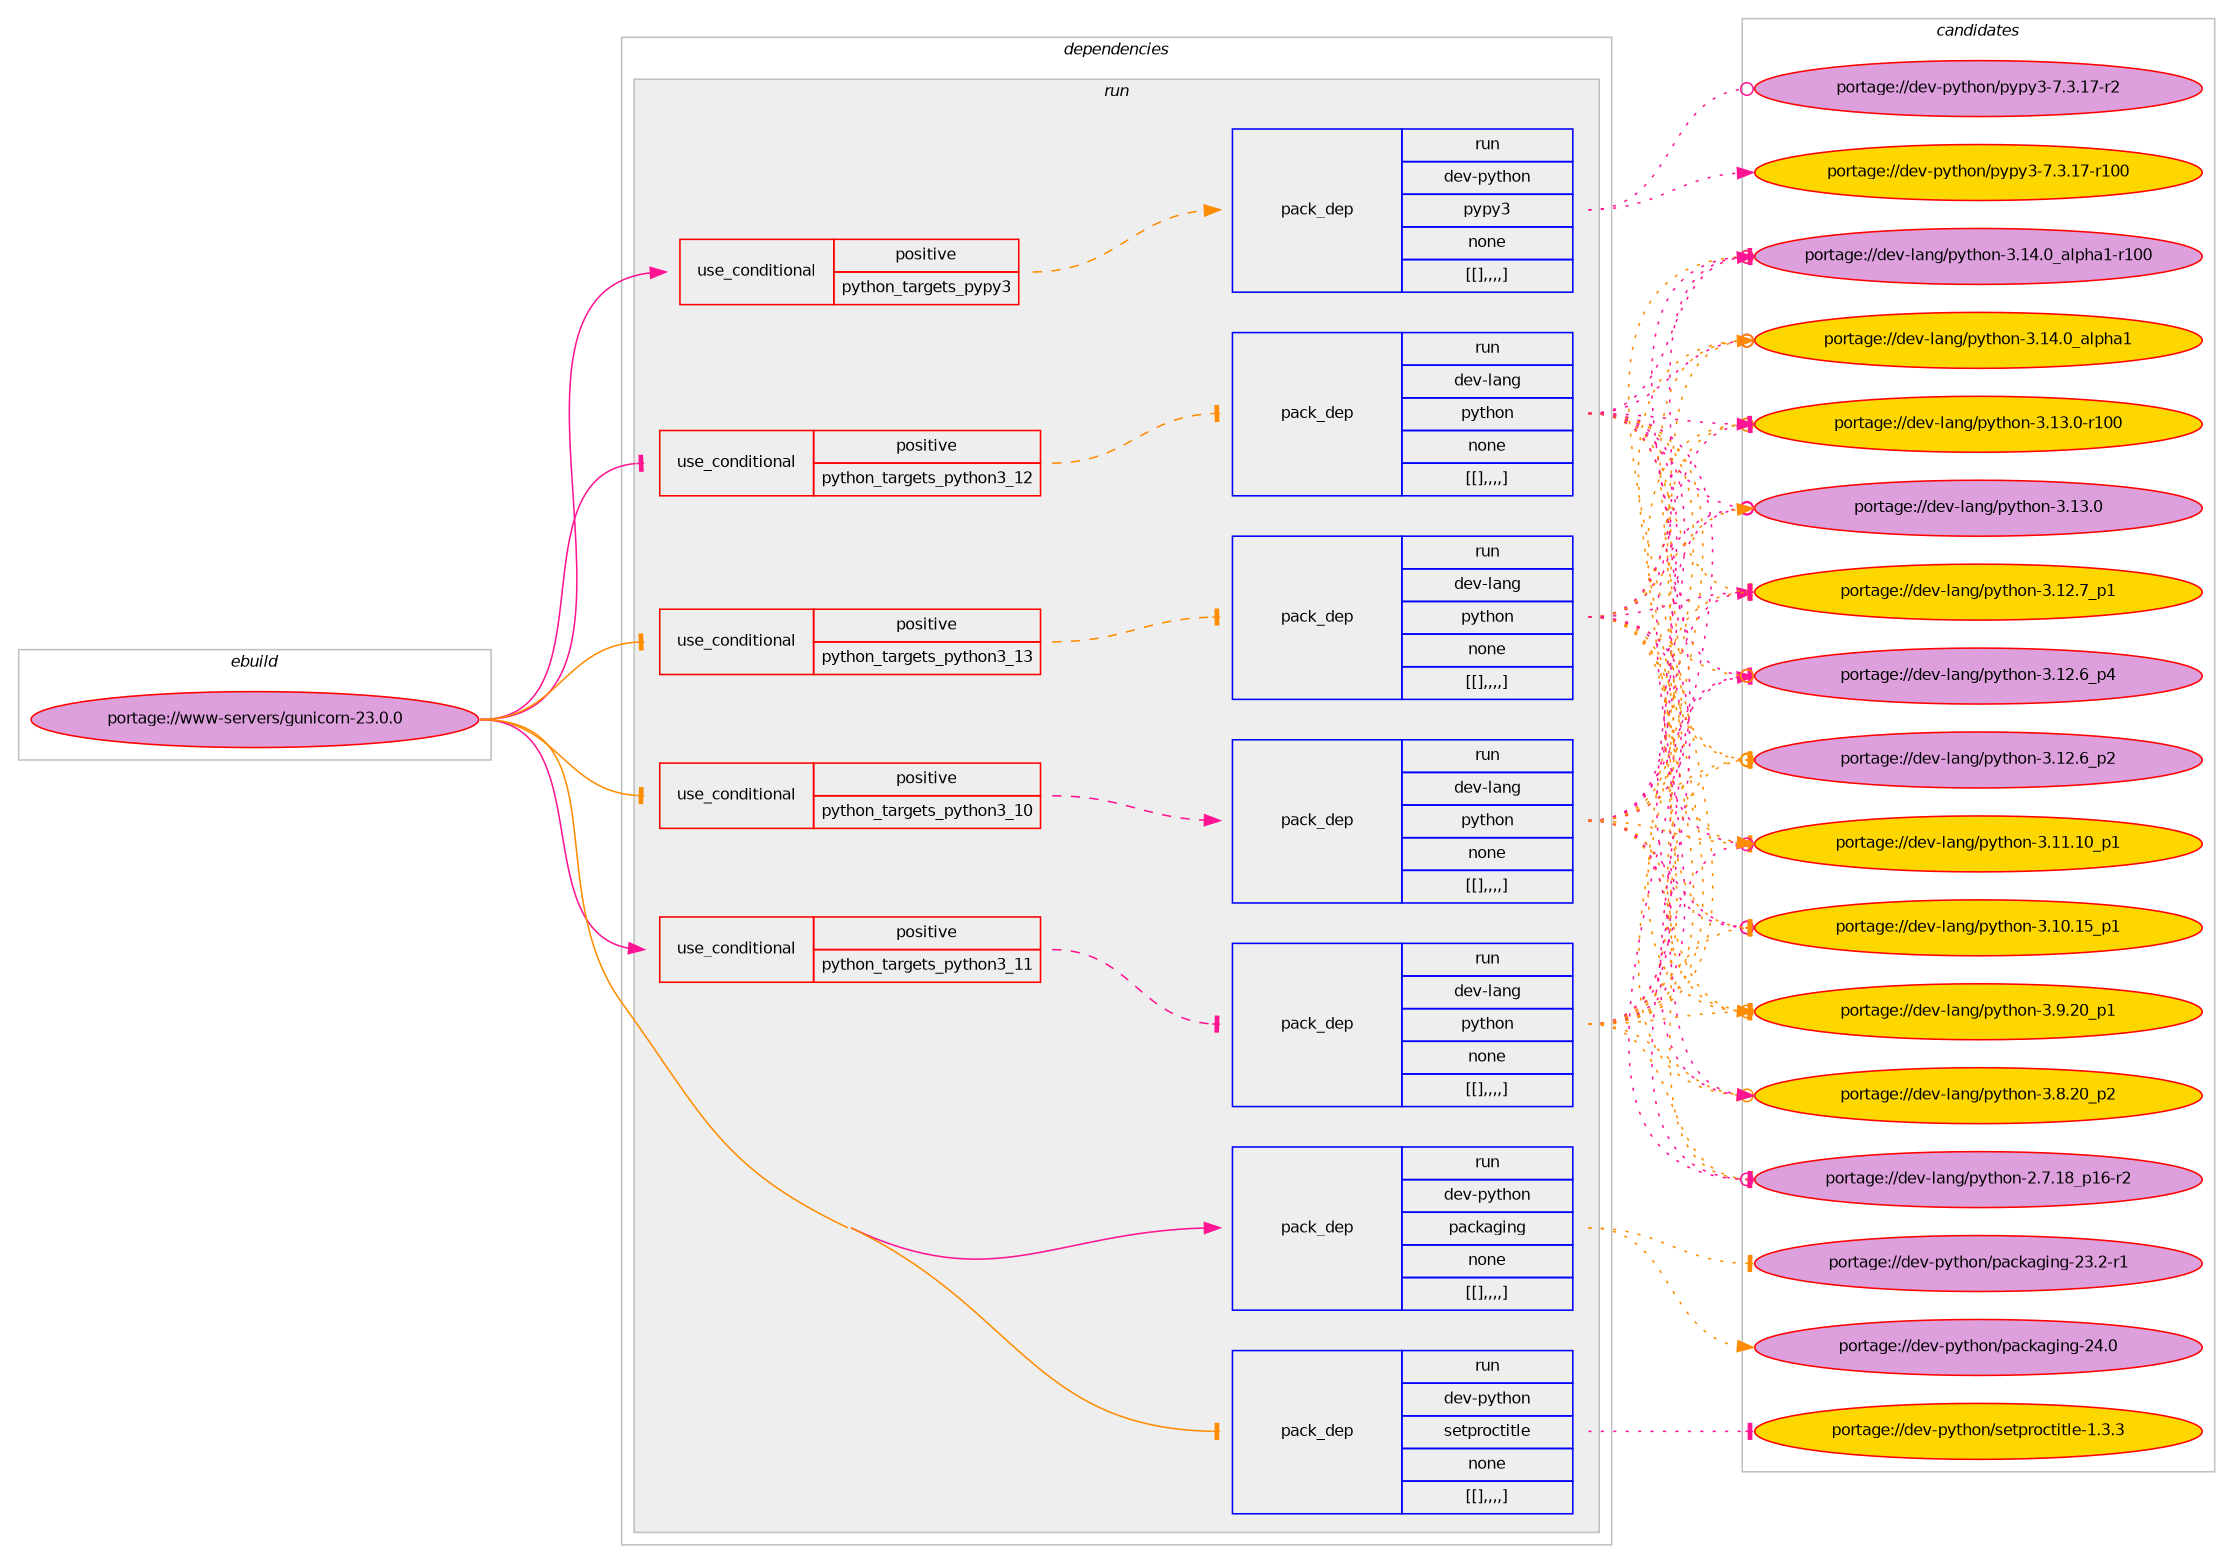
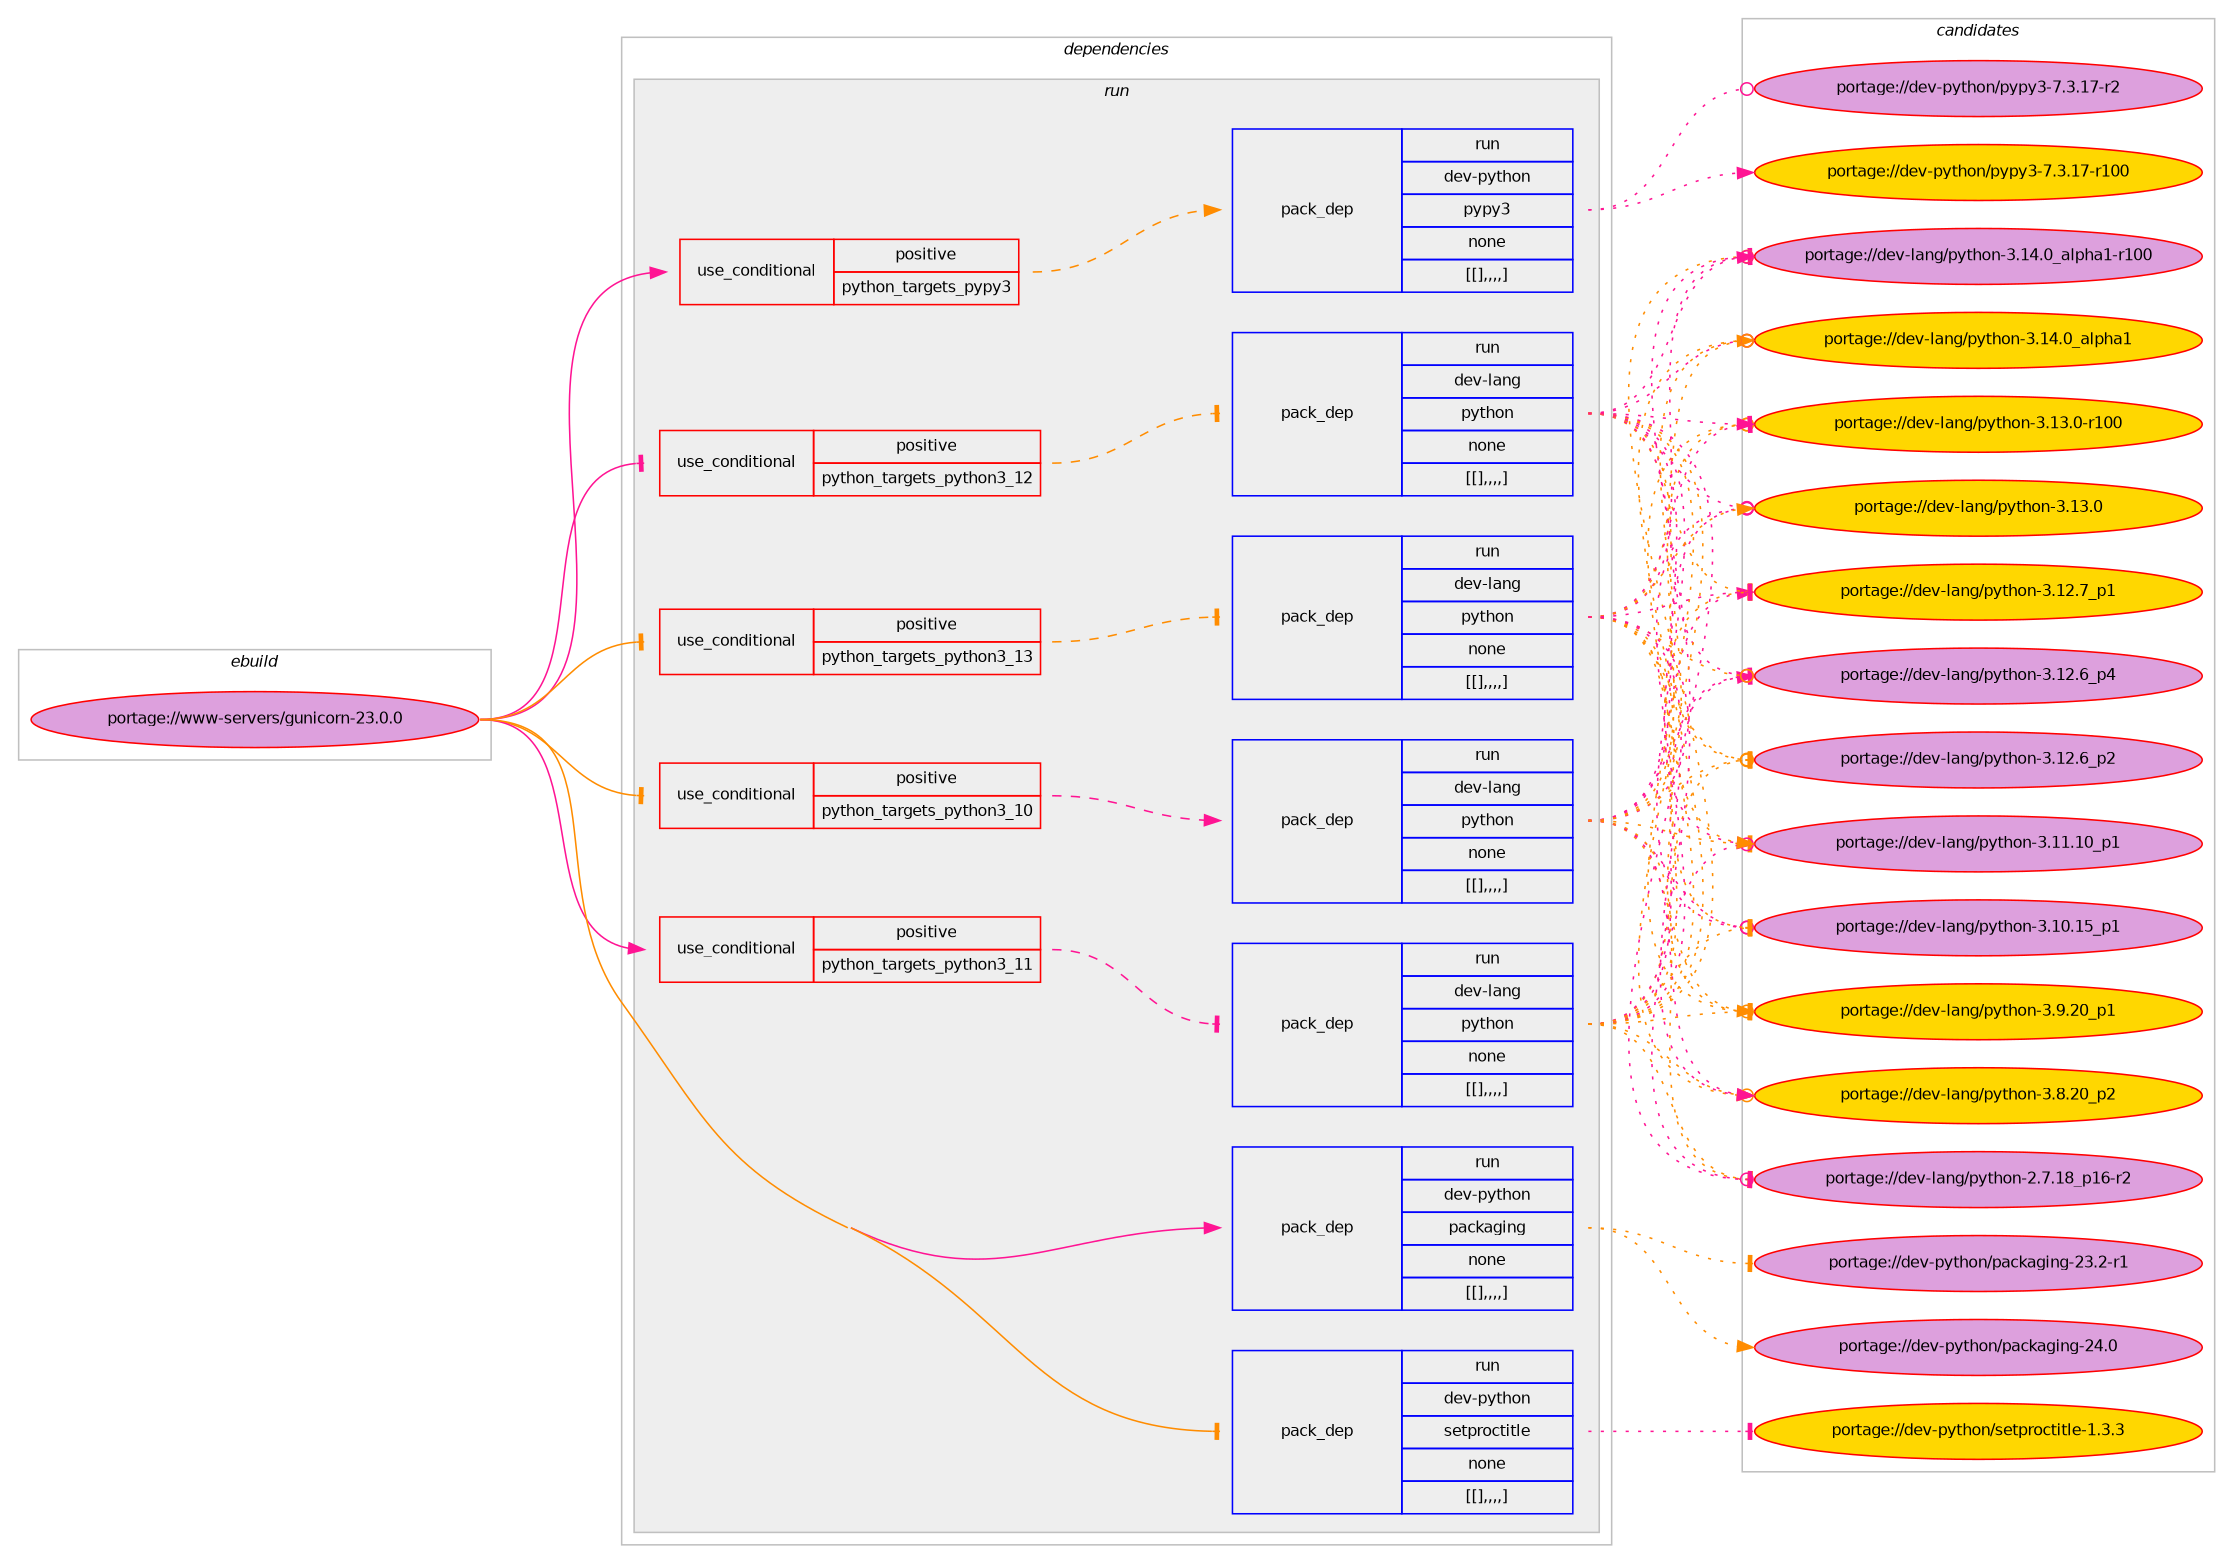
node "portage://dev-lang/python-3.13.0": fillcolor plum -> gold
node "portage://dev-lang/python-3.11.10_p1": fillcolor gold -> plum
node "portage://dev-lang/python-3.10.15_p1": fillcolor gold -> plum
